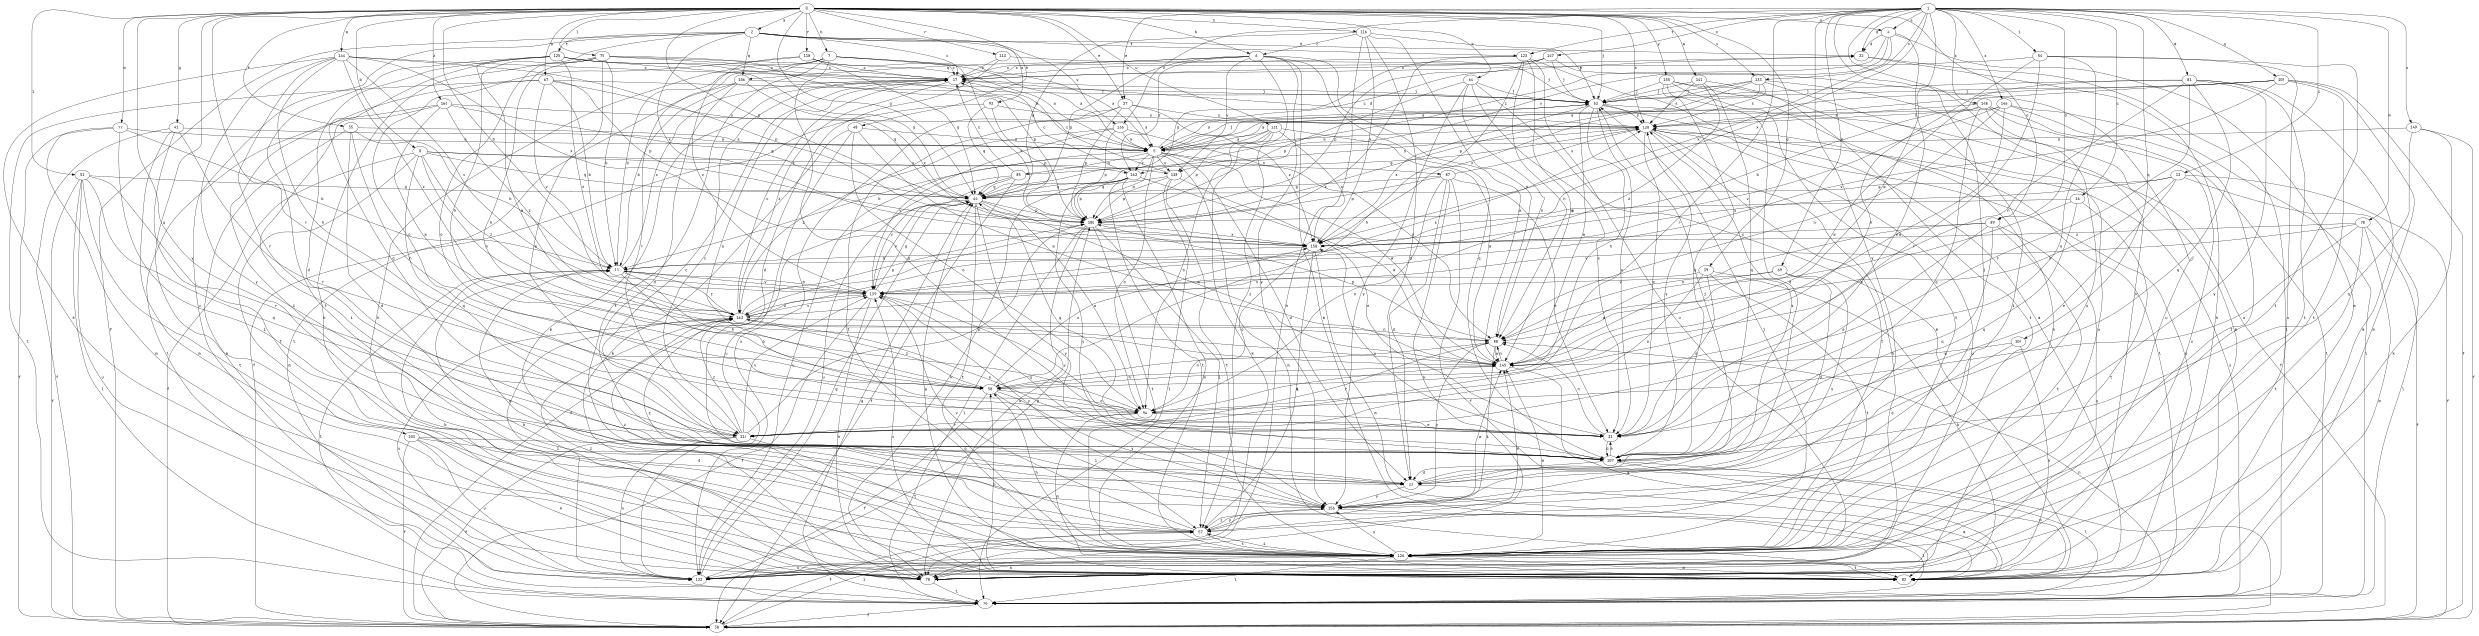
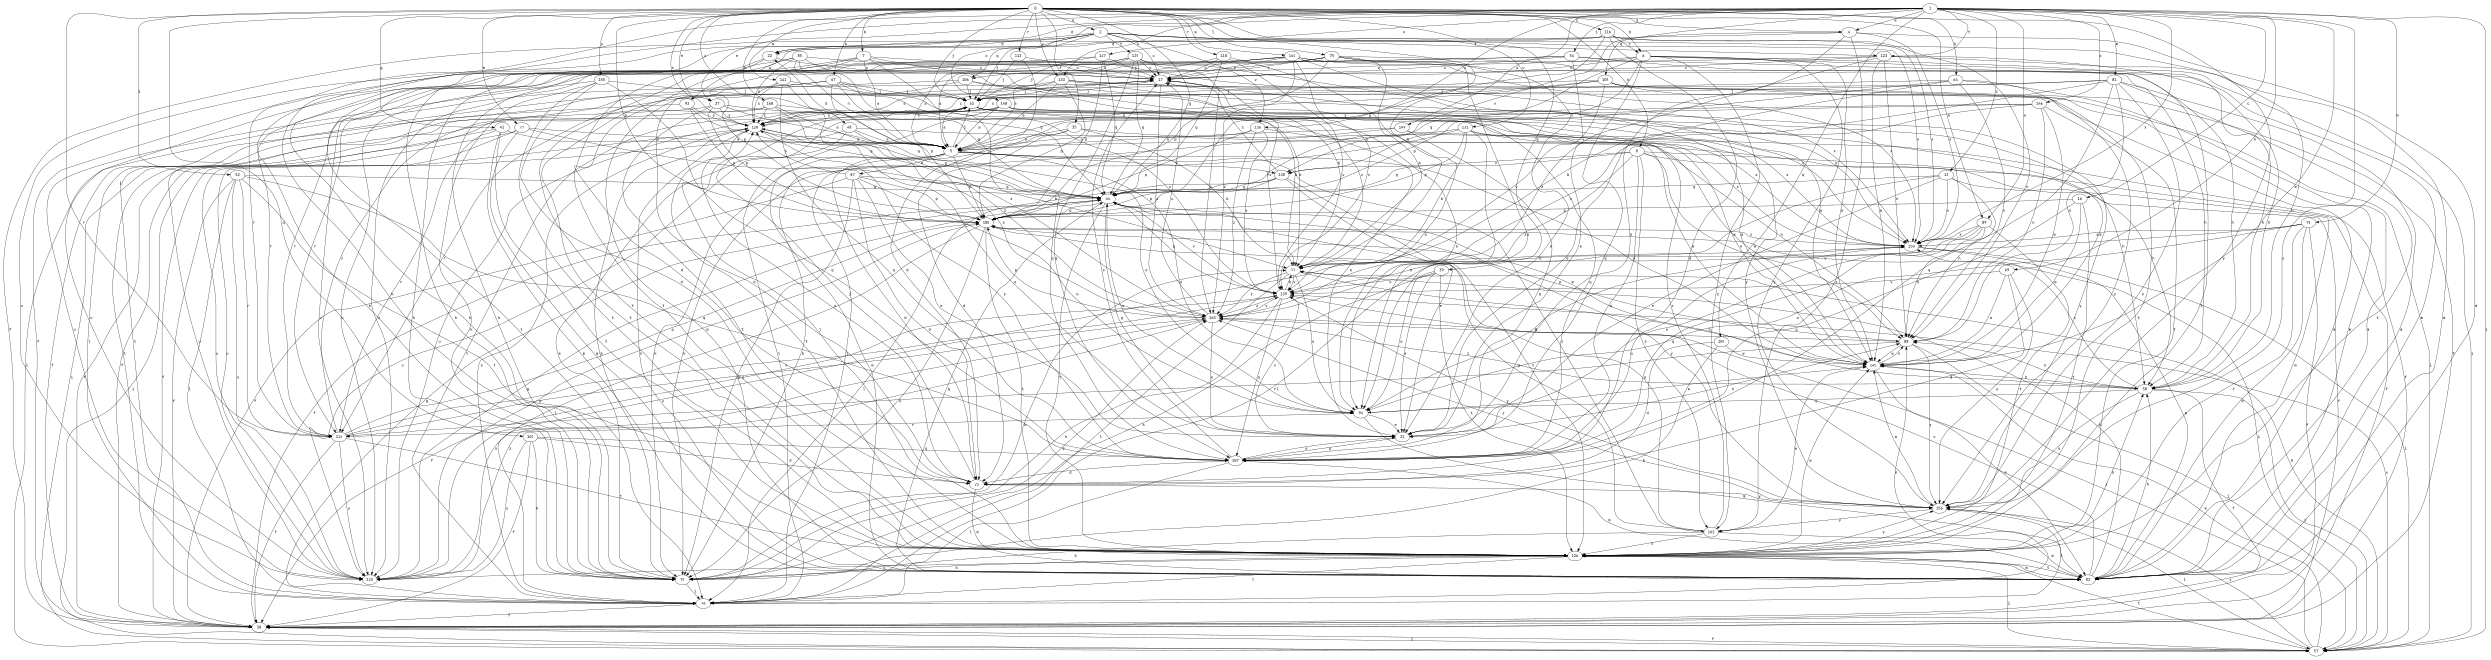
edge "5" -> "85": reversed
edge "162" -> "156": reversed
